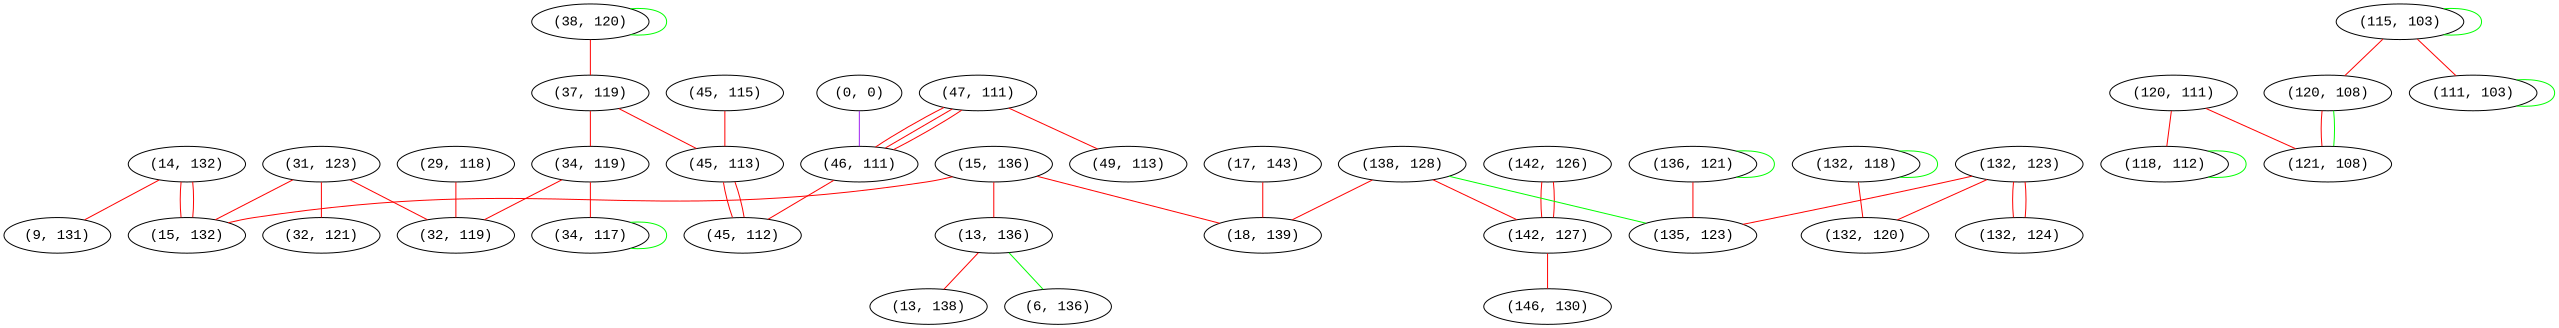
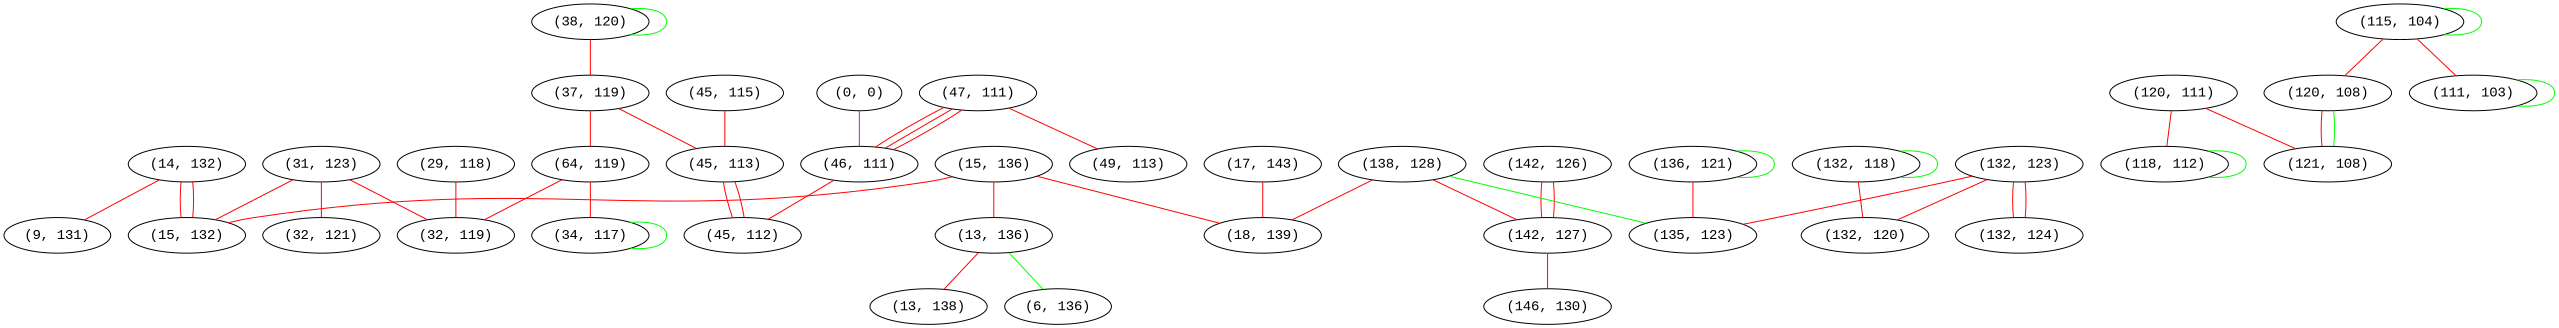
node "(115, 103)": label "(115, 103)" -> "(115, 104)"
node "(34, 119)": label "(34, 119)" -> "(64, 119)"
